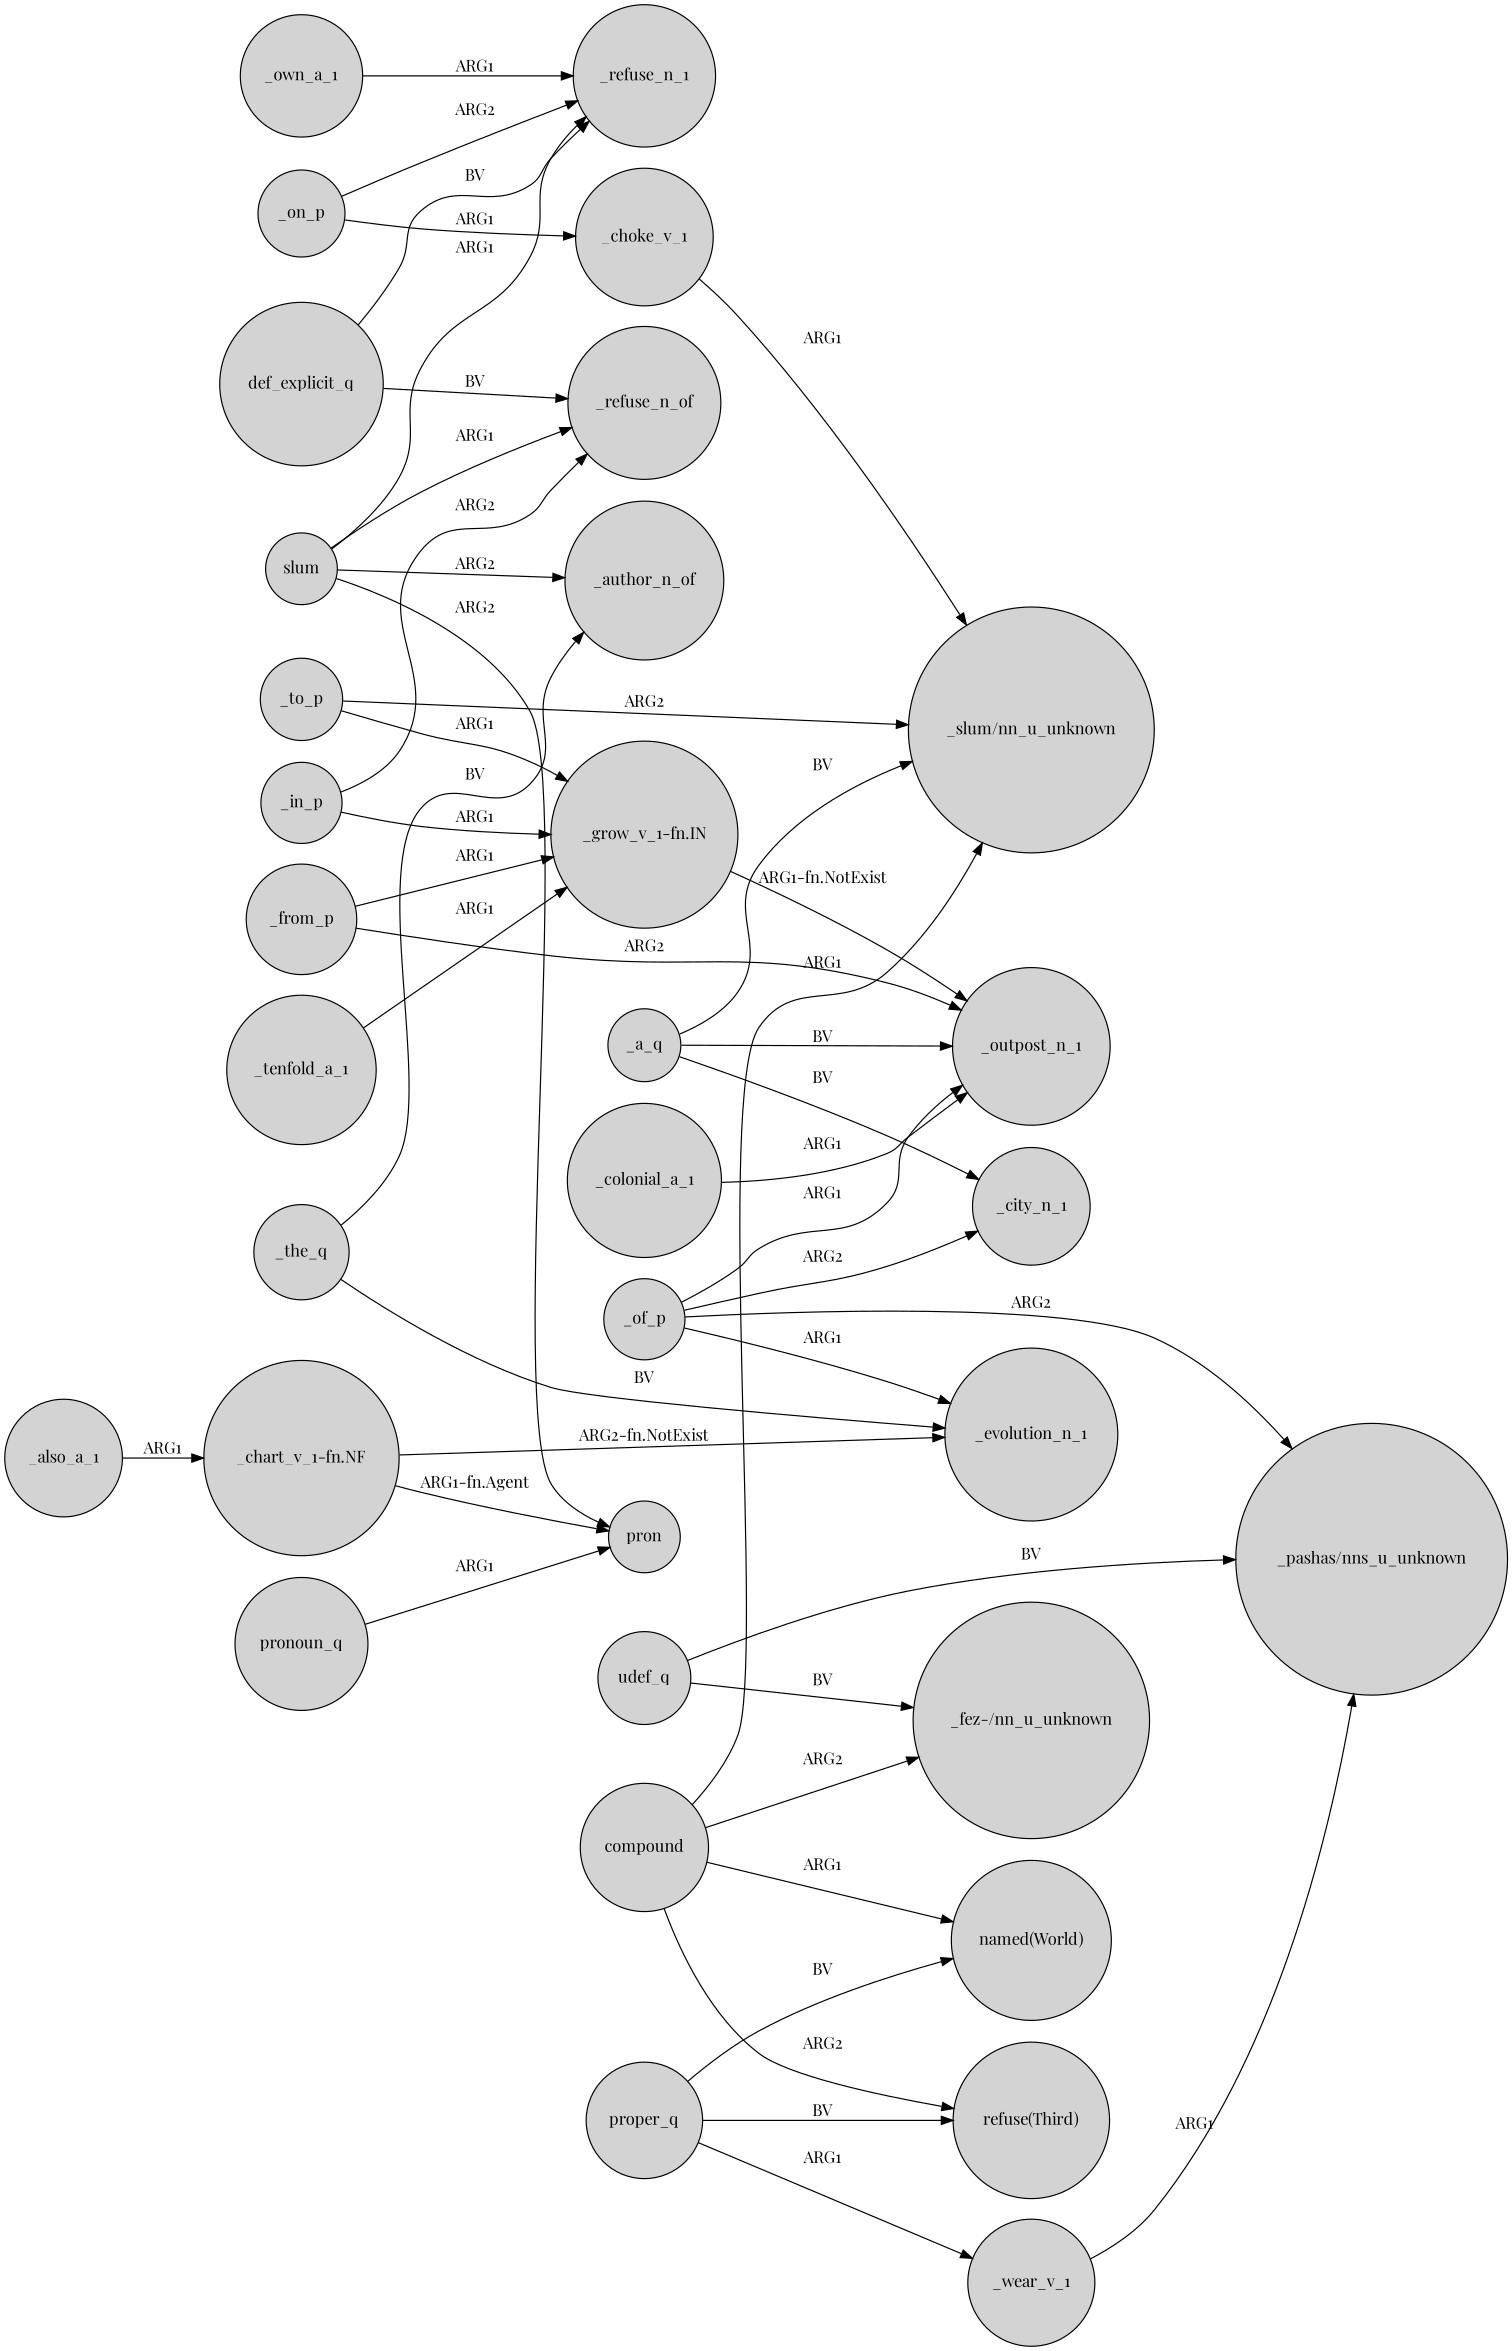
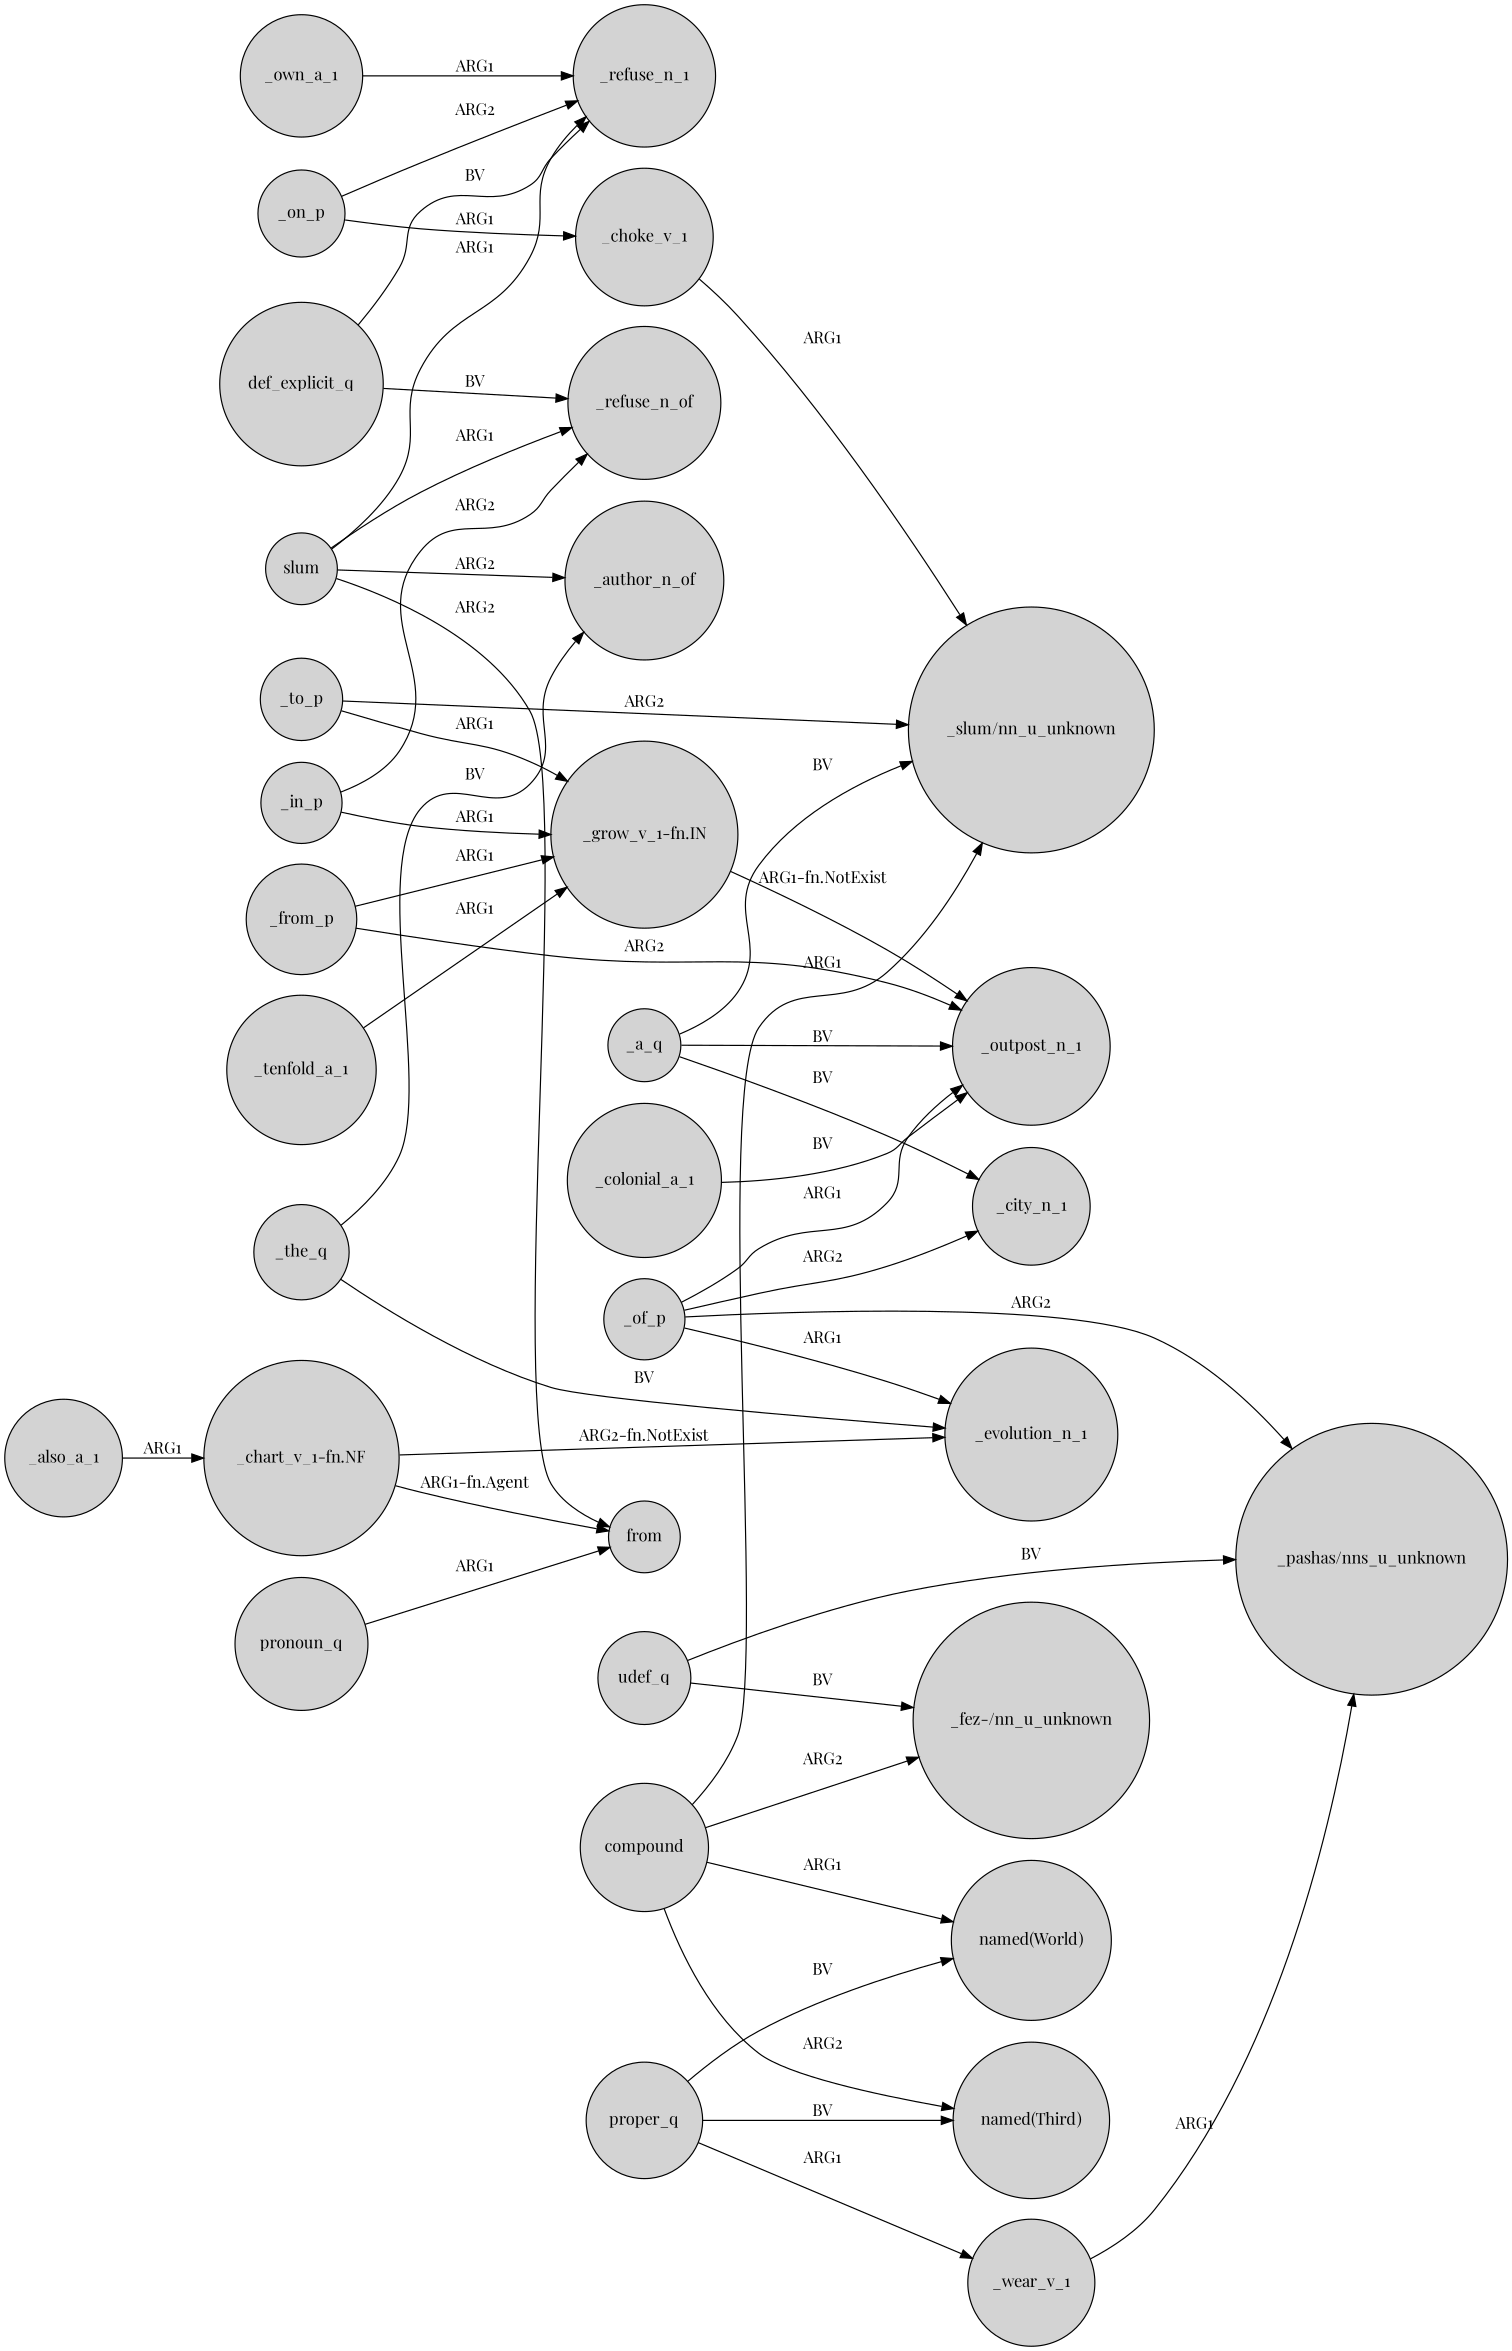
edge "_colonial_a_1" -> "_outpost_n_1": label "ARG1" -> "BV"
node "pron": label "pron" -> "from"
node "refuse(Third)": label "refuse(Third)" -> "named(Third)"
